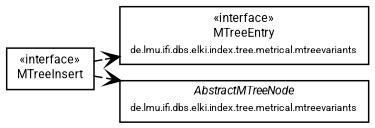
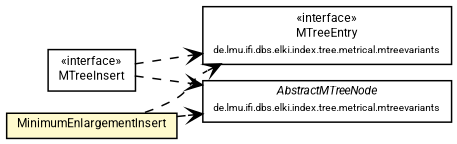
node "MinimumEnlargementInsert": added
